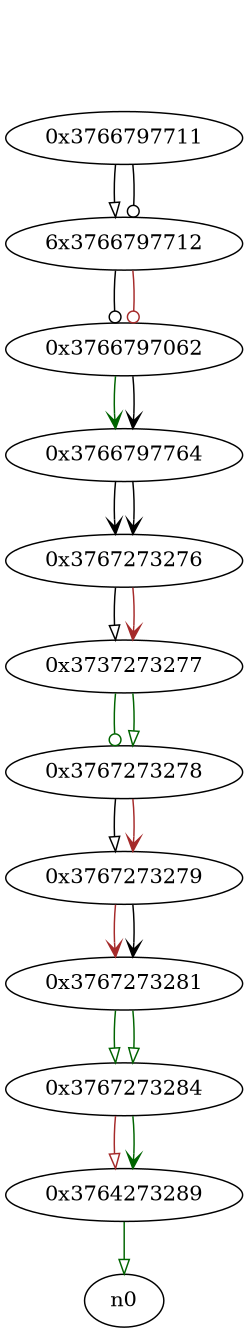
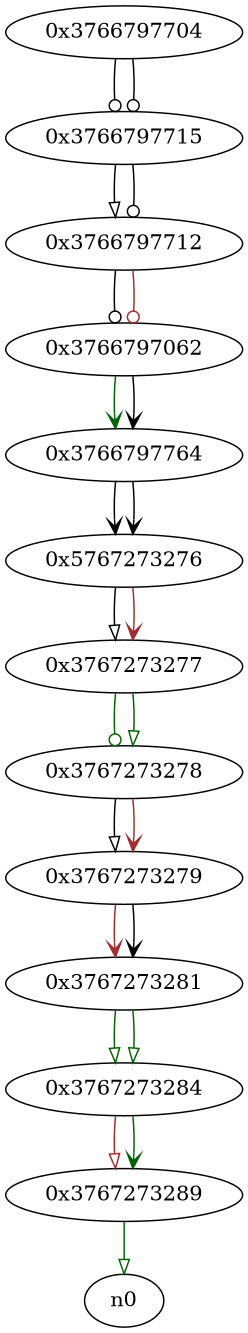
node "0x3766797704": added
node "0x3766797711": label "0x3766797711" -> "0x3766797715"
node "6x3766797712": label "6x3766797712" -> "0x3766797712"
node "0x3767273276": label "0x3767273276" -> "0x5767273276"
node "0x3737273277": label "0x3737273277" -> "0x3767273277"
node "0x3764273289": label "0x3764273289" -> "0x3767273289"
